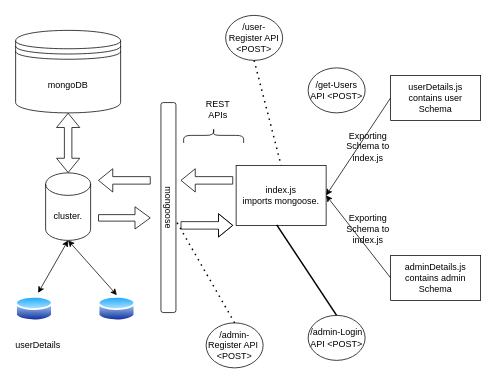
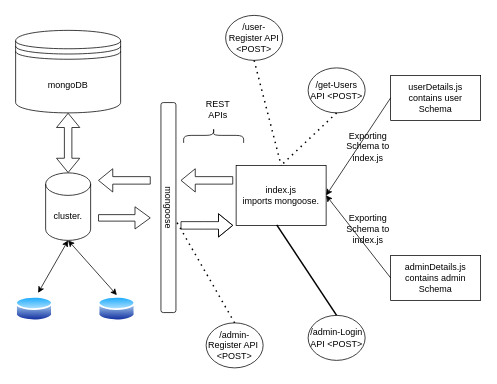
edge "/get-Users API <POST>" -- "index.js imports mongoose.": added
node "userDetails": removed
